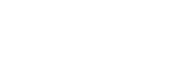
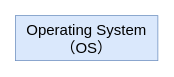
node "Operating System（OS）": added
